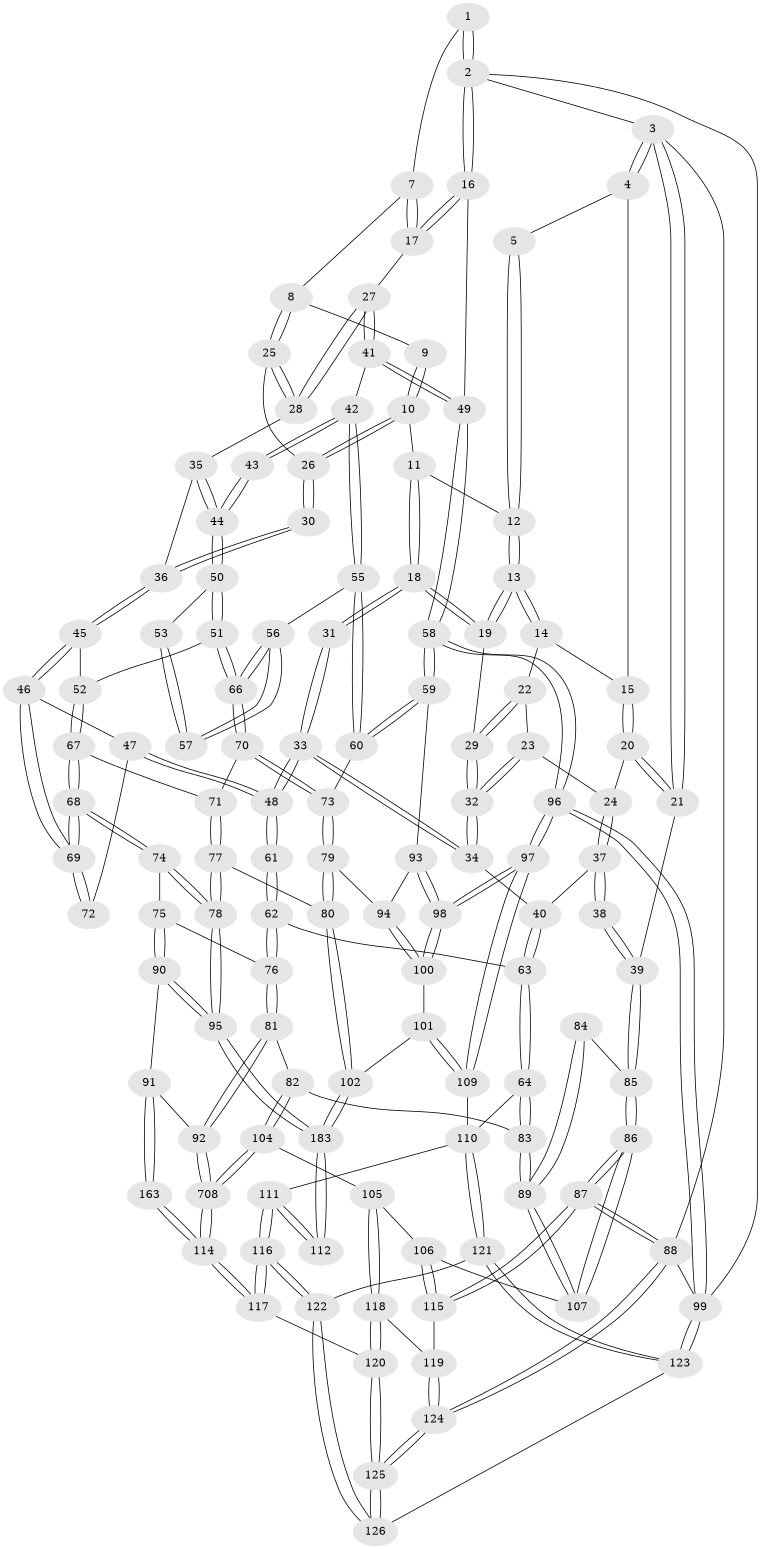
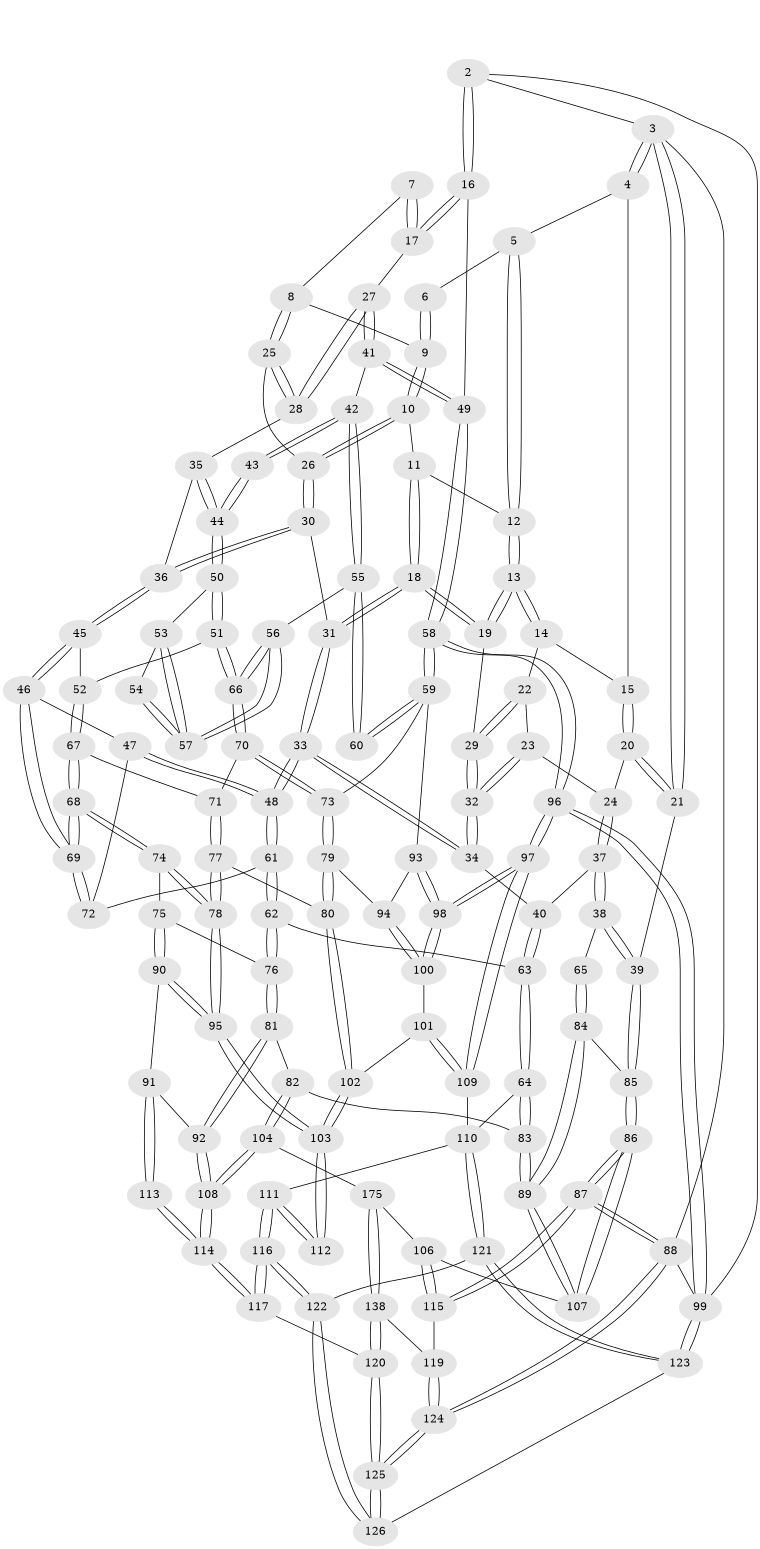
node "1": removed
node "6": added
edge "30" -- "31": added
node "54": added
edge "60" -- "73": now "59" -- "73"
edge "61" -- "72": added
node "65": added
node "183": label "183" -> "103"
node "163": label "163" -> "113"
node "708": label "708" -> "108"
node "105": label "105" -> "175"
node "118": label "118" -> "138"
